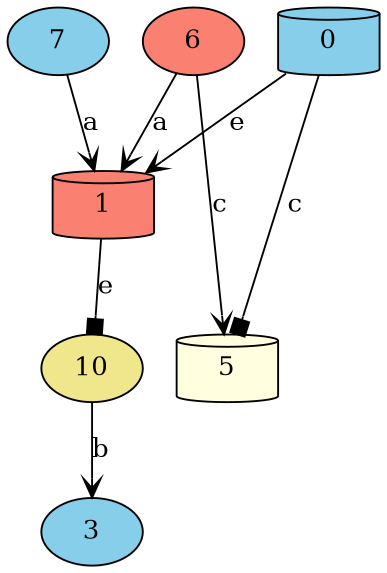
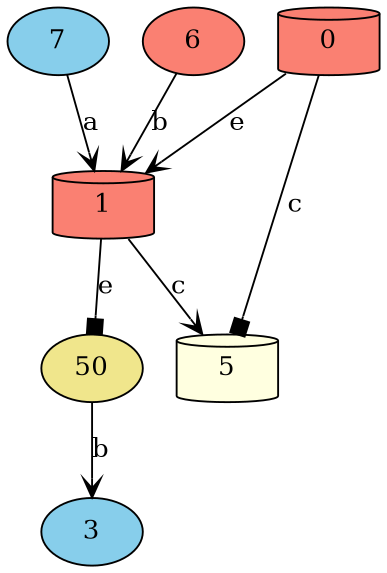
node "0": fillcolor skyblue -> salmon
edge "6" -> "1": label "a" -> "b"
edge "6" -> "5": now "1" -> "5"
node "10": label "10" -> "50"
